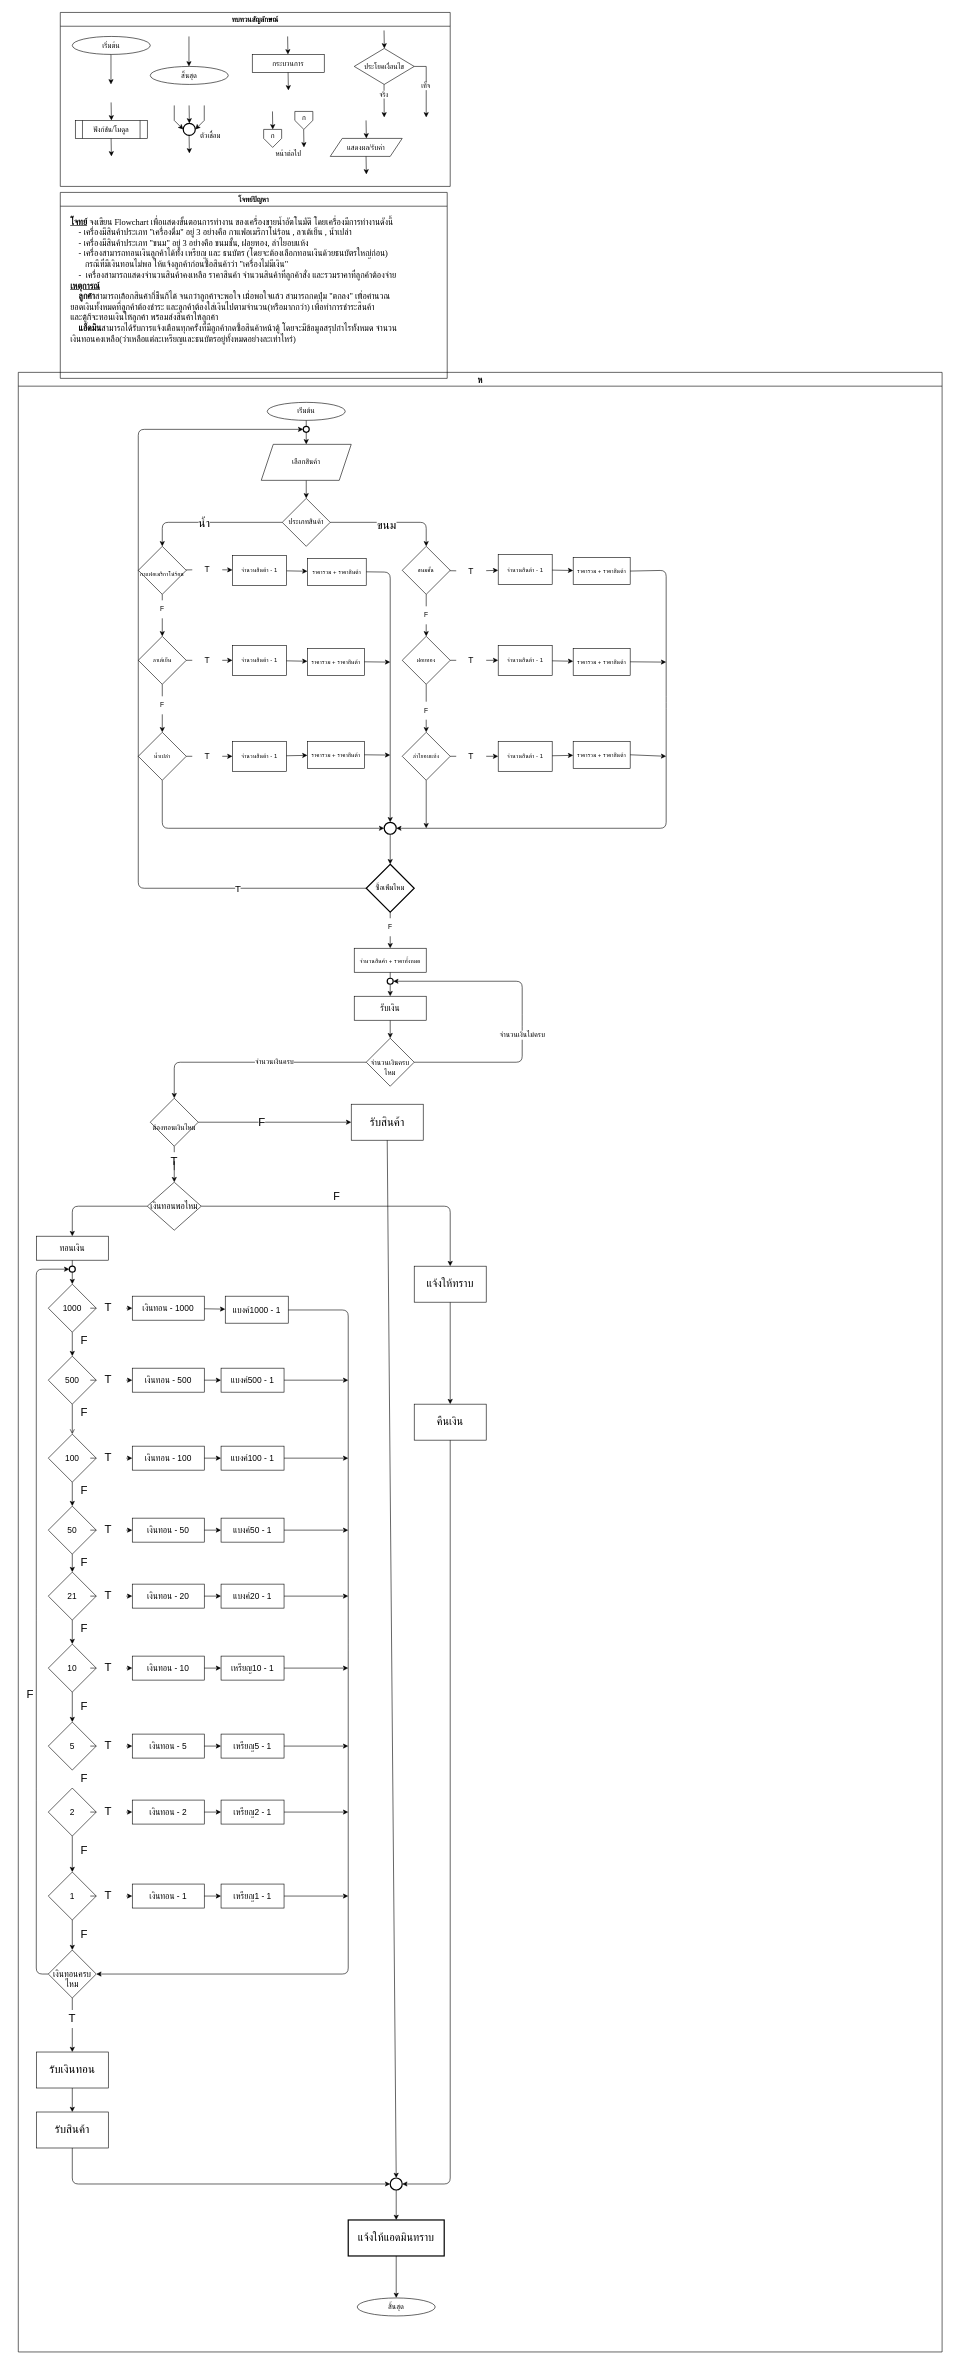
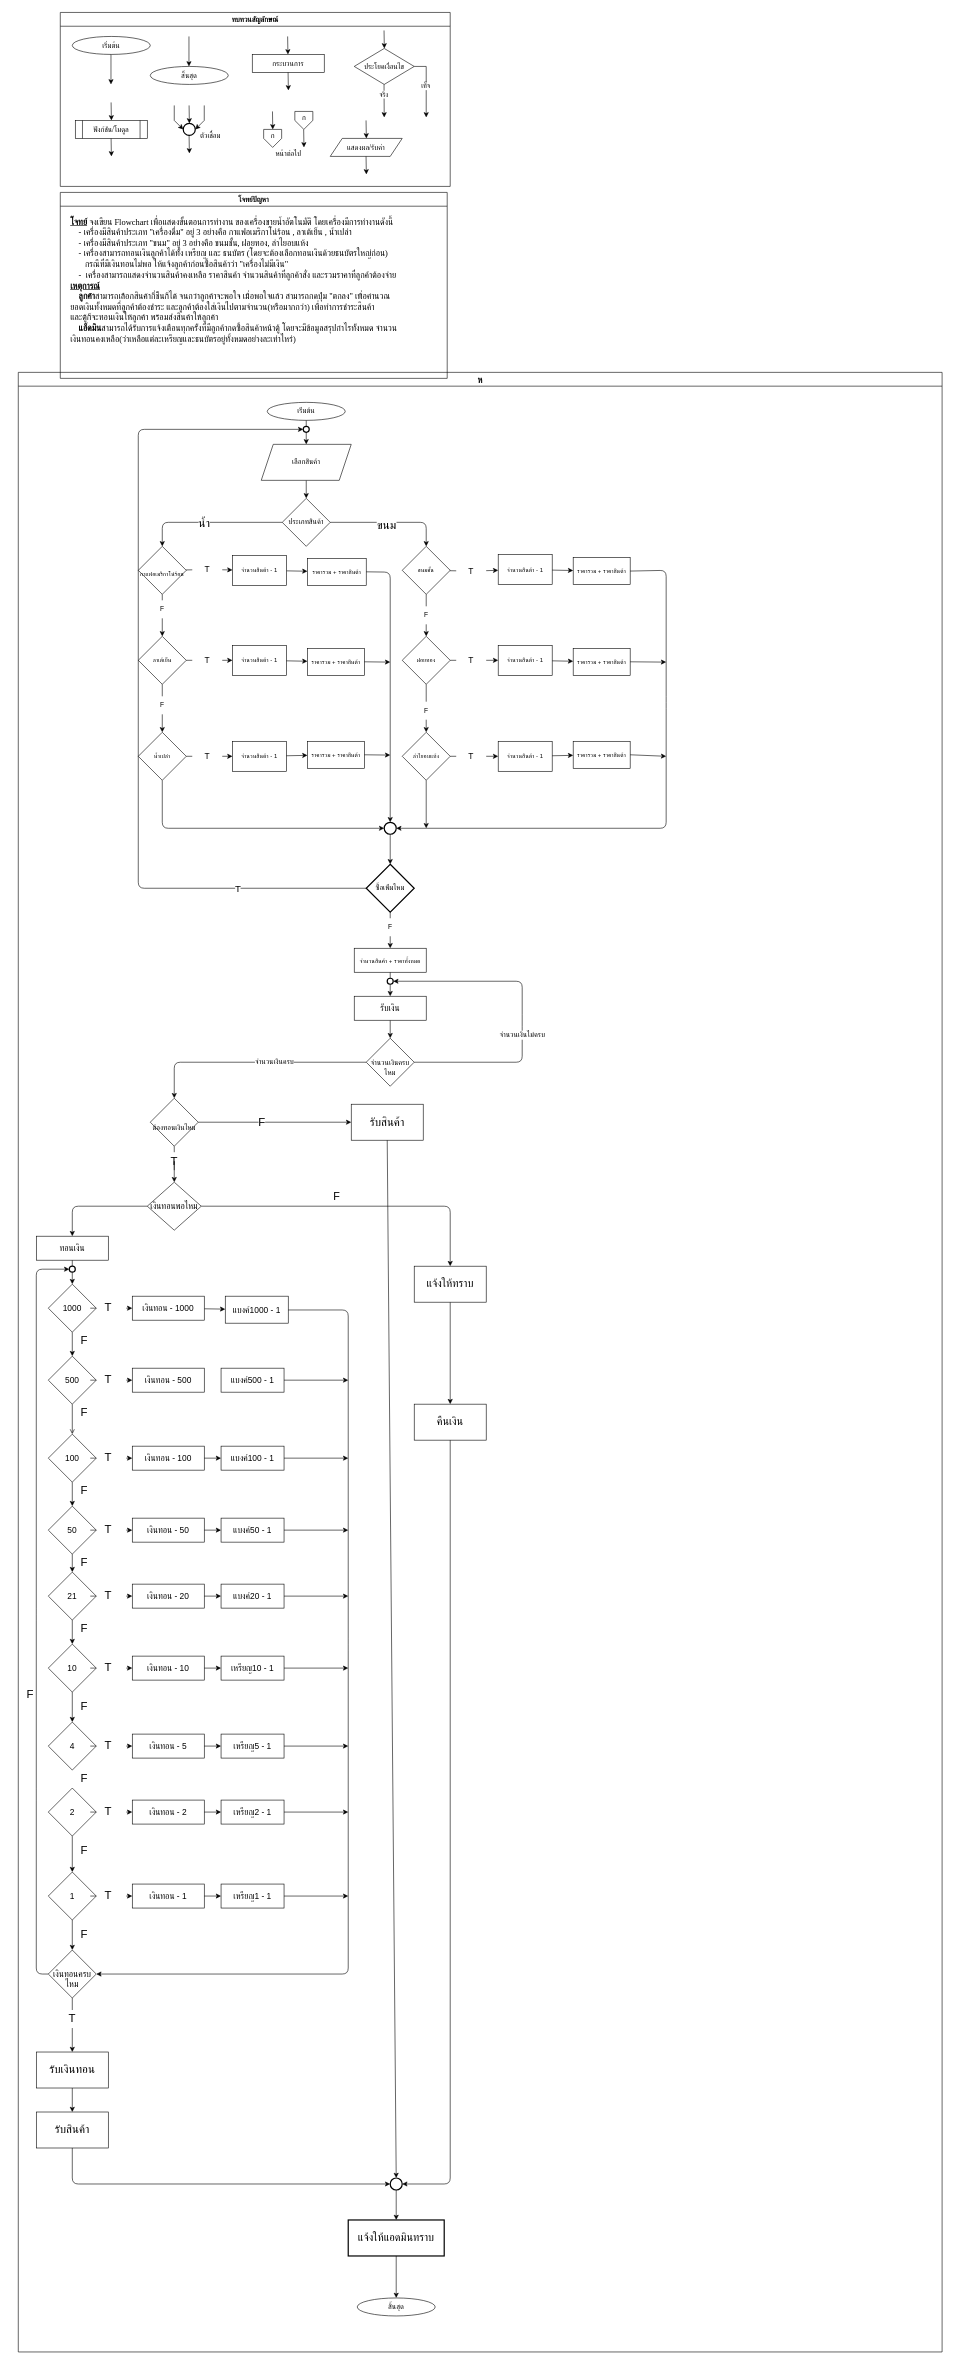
edge "เงินทอน - 500" -> "แบงค์500 - 1": removed
node "5": label "5" -> "4"
